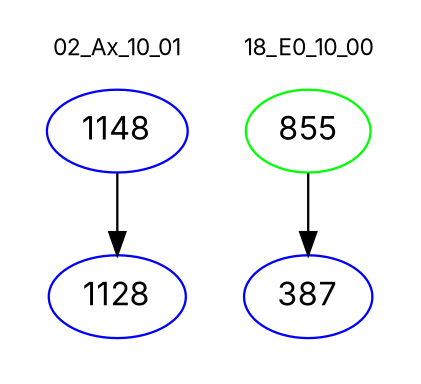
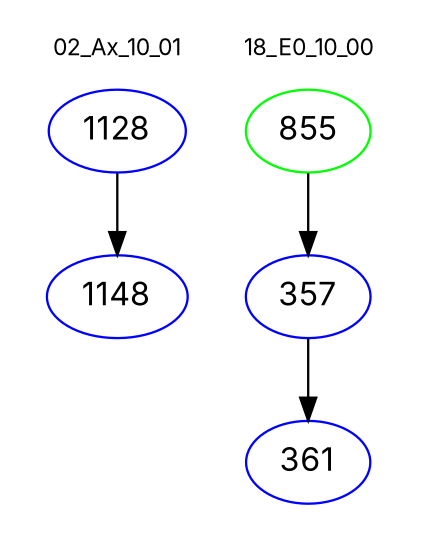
edge "1148" -> "1128": reversed
node "387": label "387" -> "357"
node "361": added
